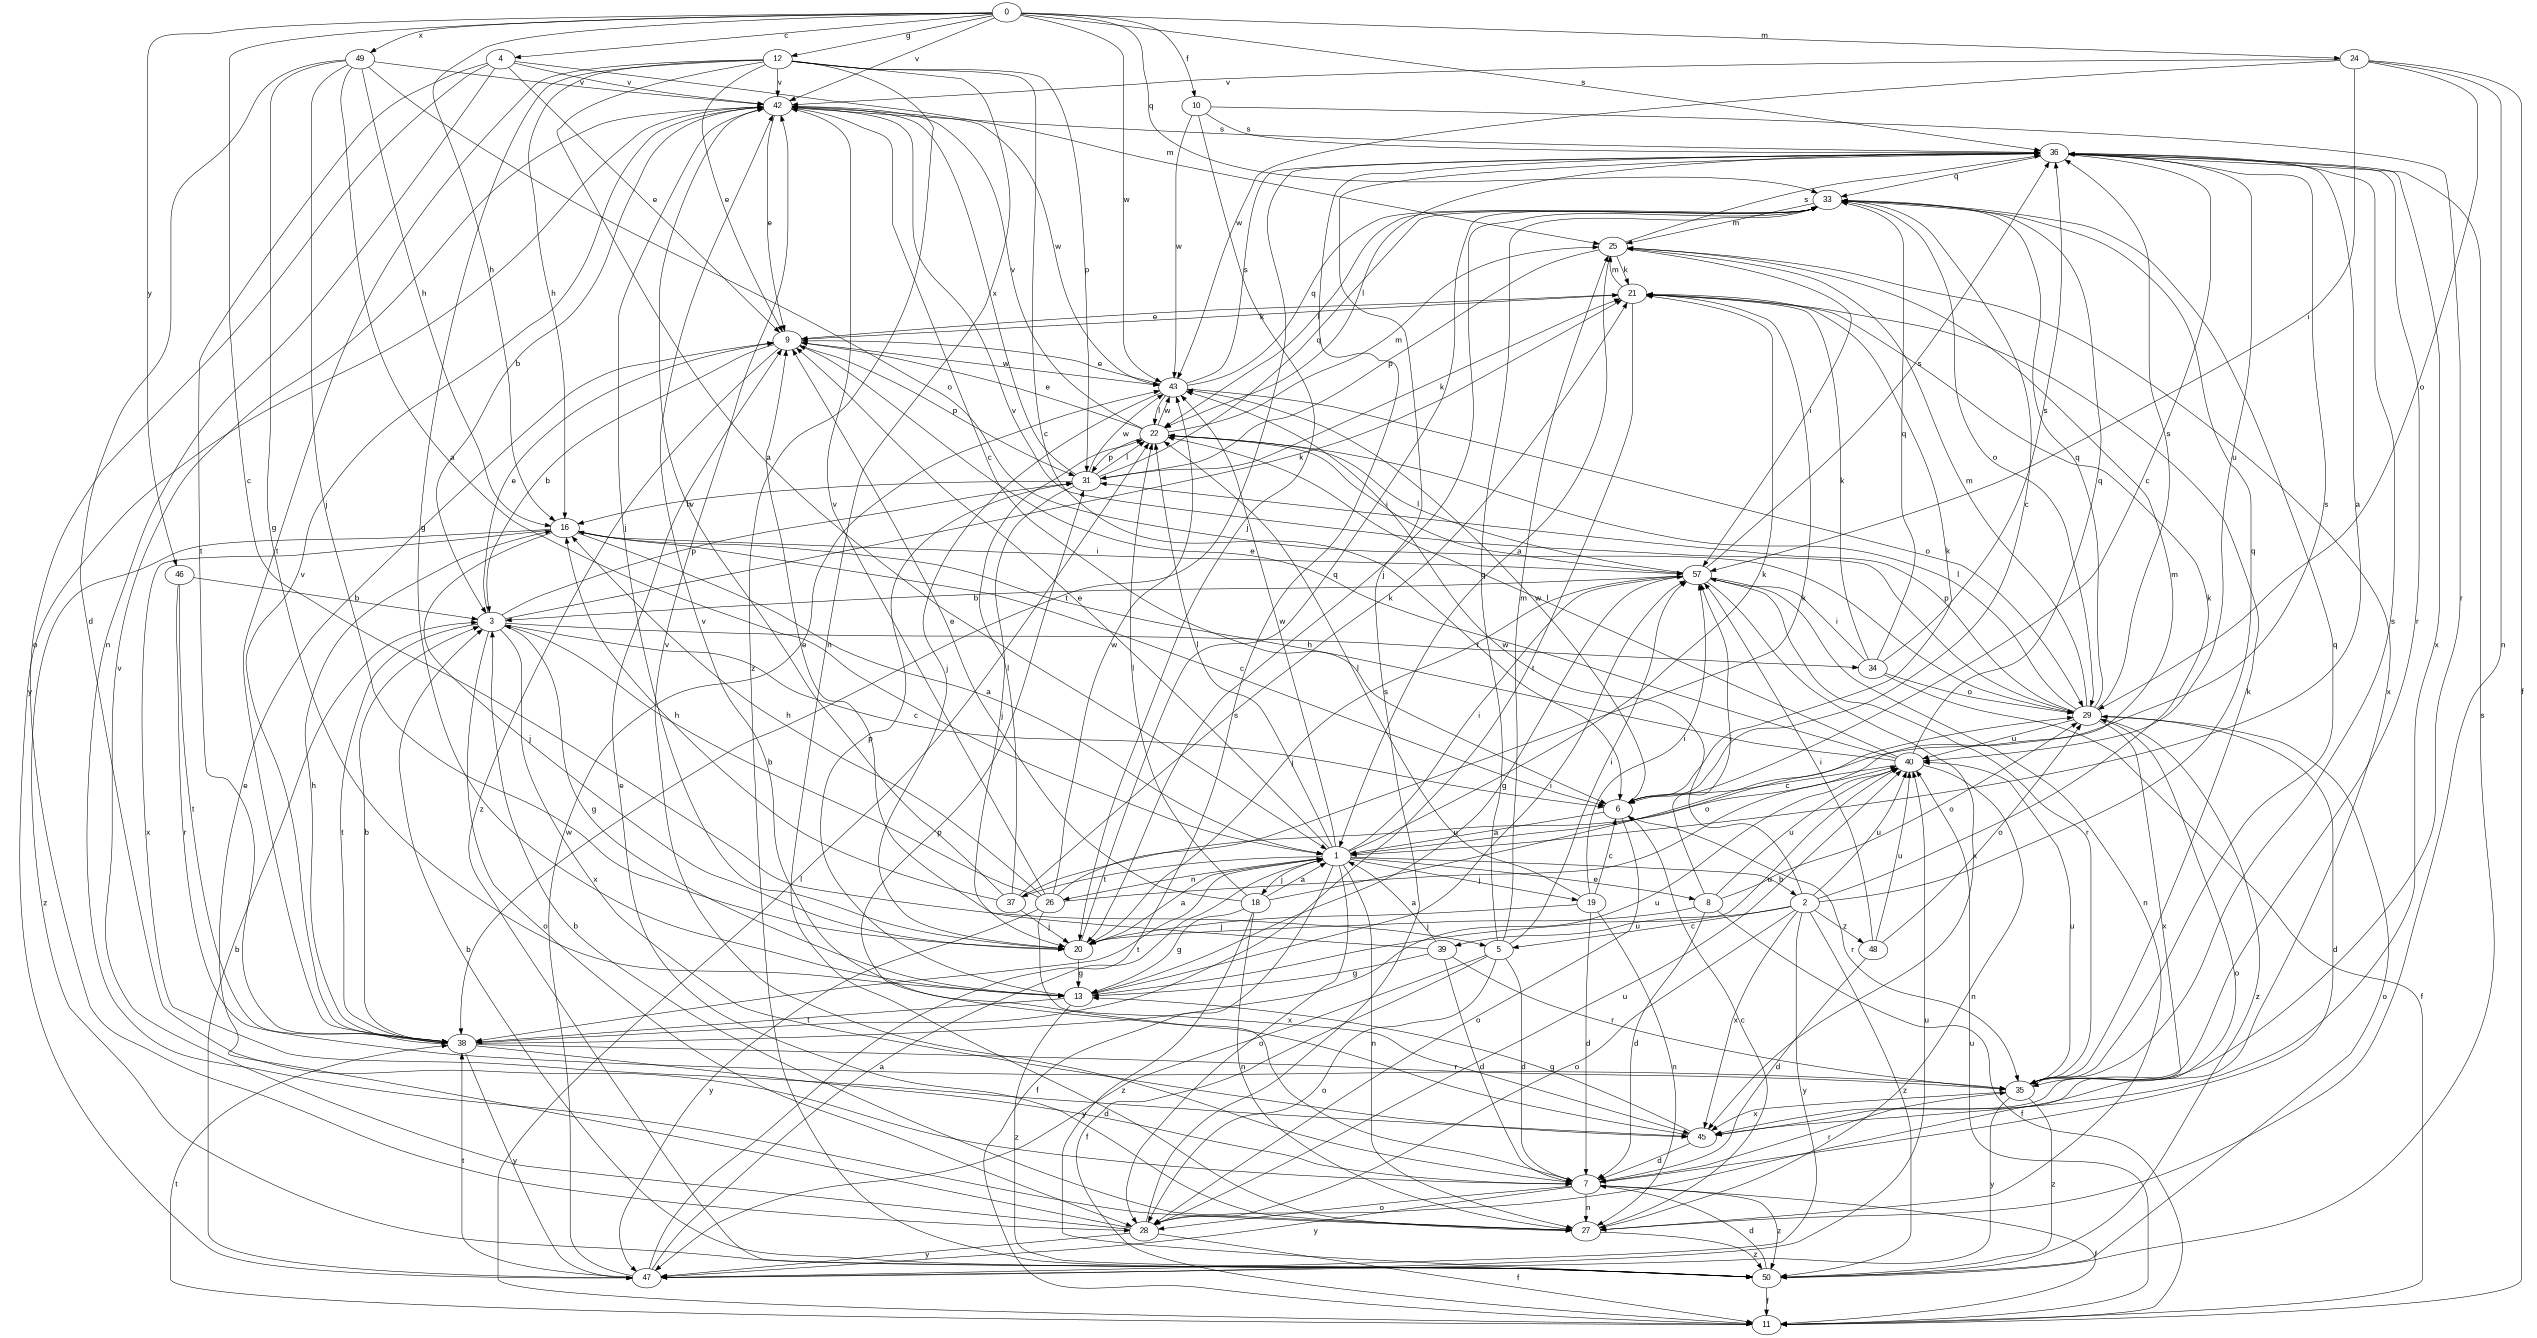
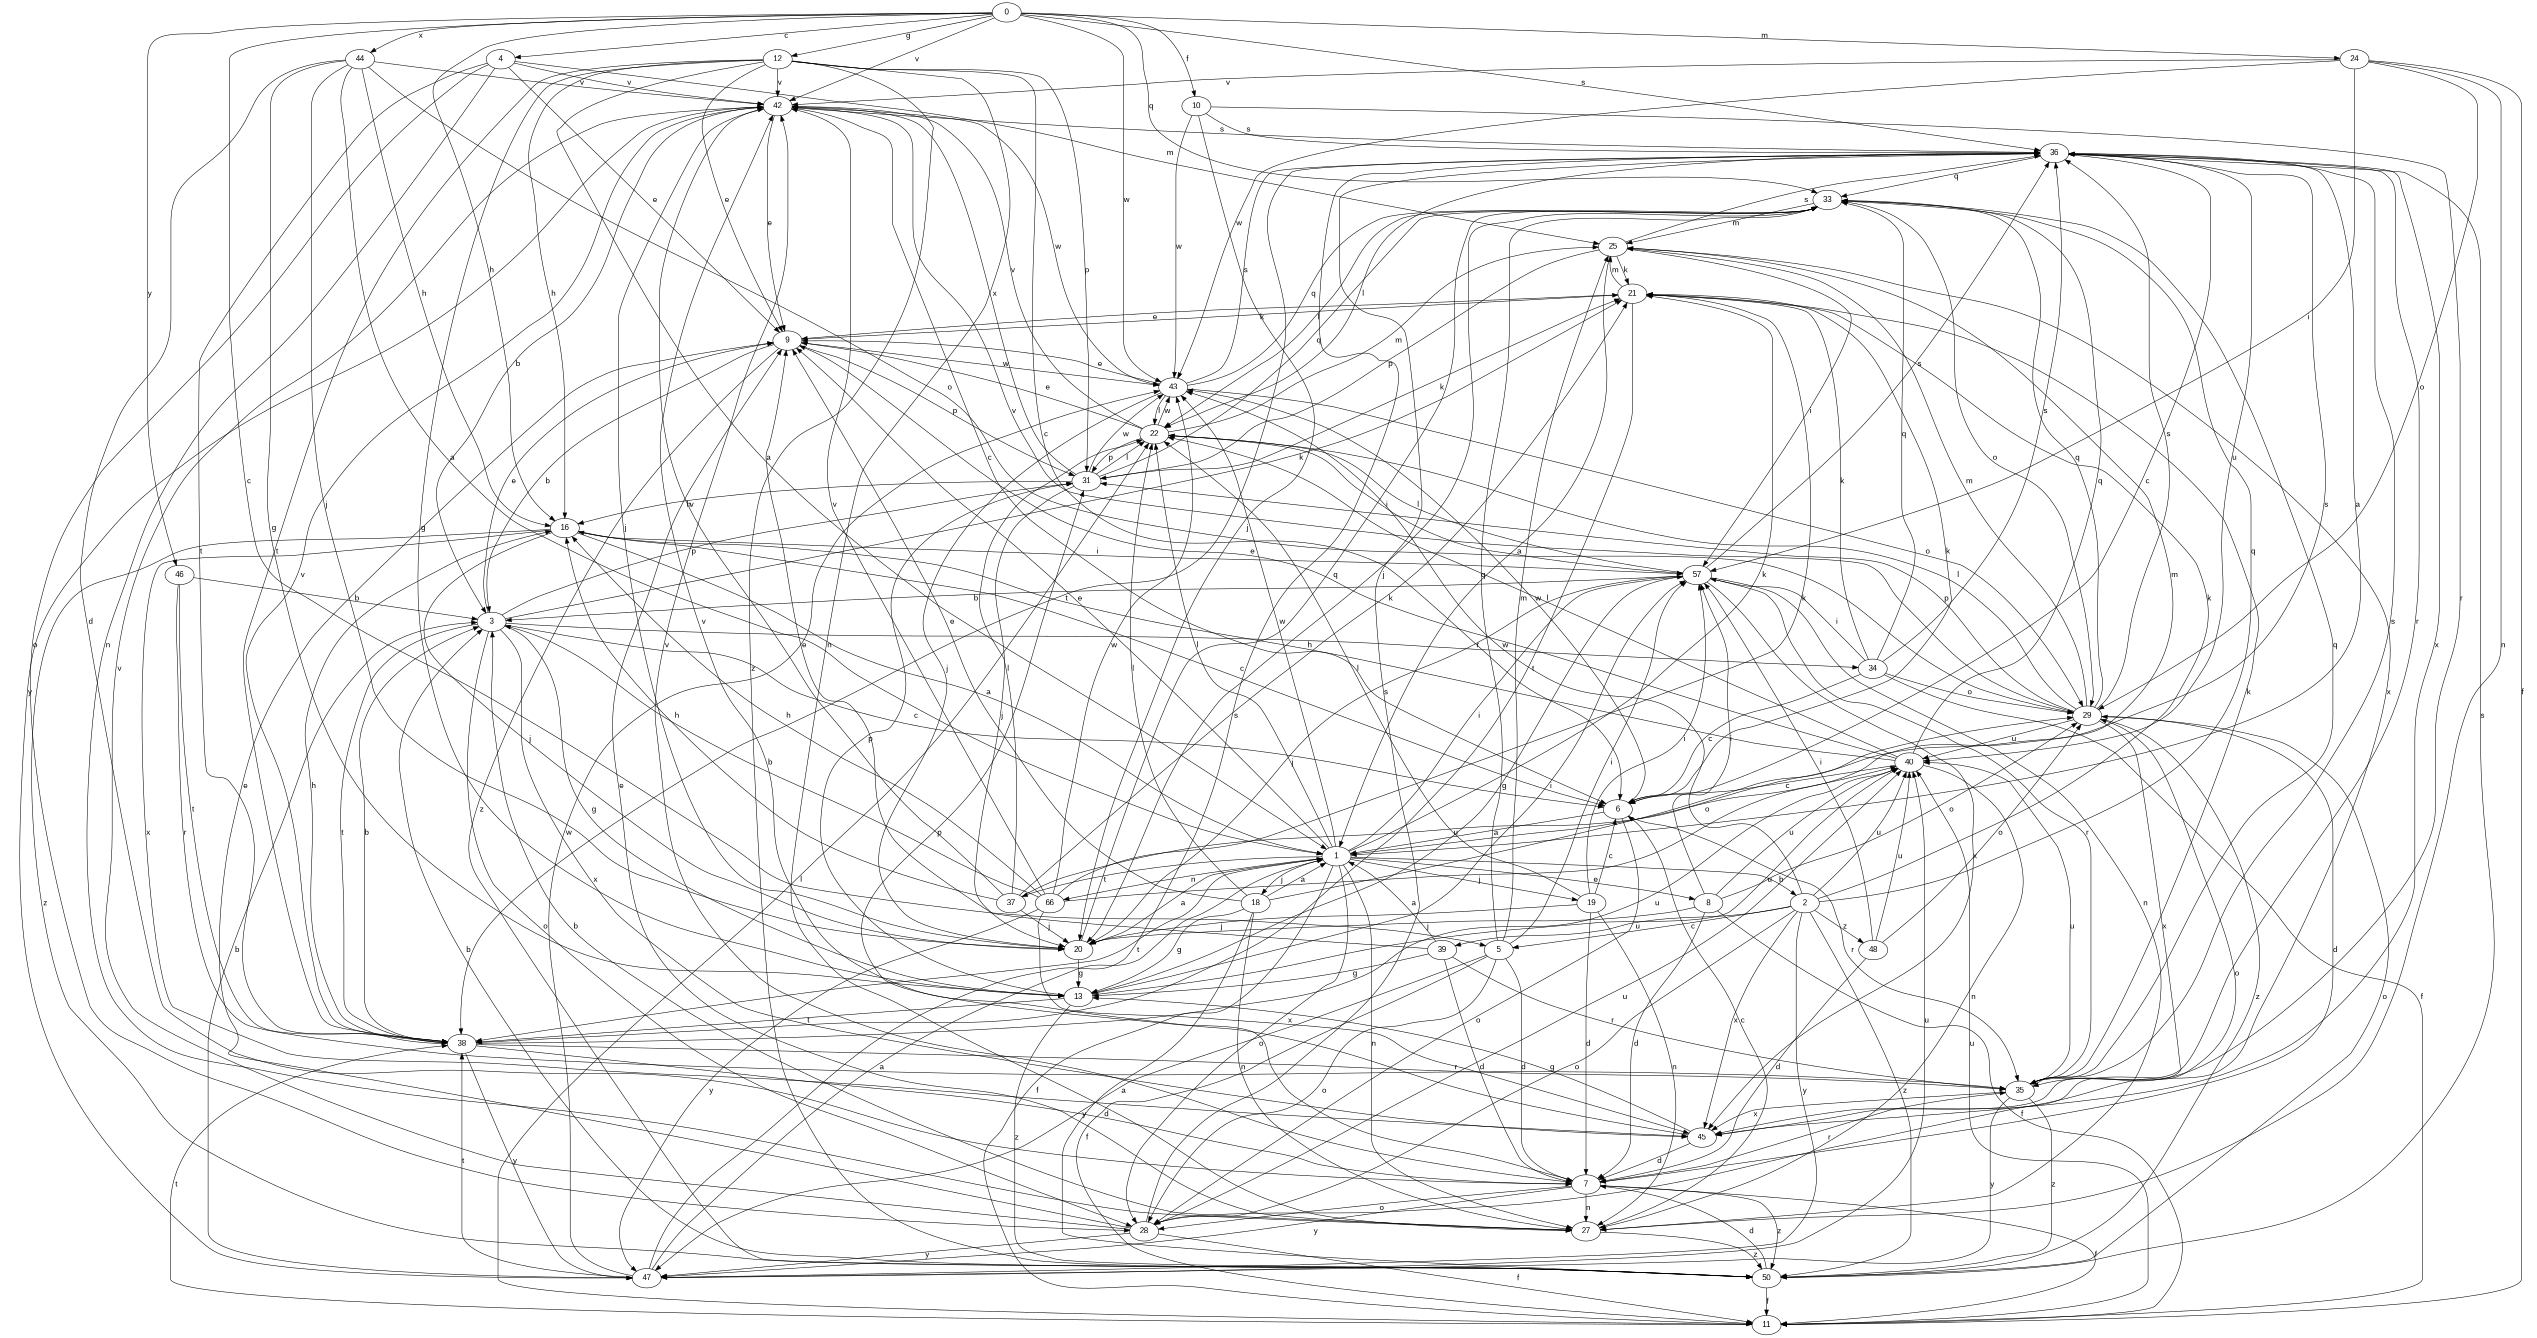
node "49": label "49" -> "44"
edge "33" -> "6": now "34" -> "6"
node "26": label "26" -> "66"
edge "18" -> "50": label "z" -> "a"
